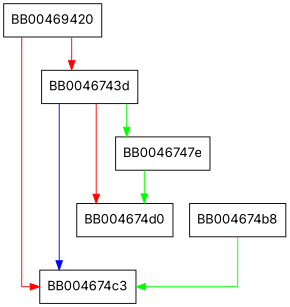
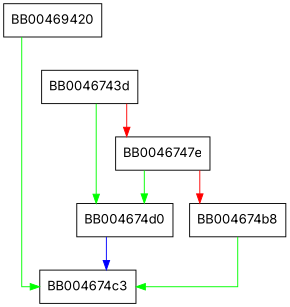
edge "BB00469420" -> "BB0046743d": removed
edge "BB0046743d" -> "BB0046747e": color green -> red
edge "BB0046743d" -> "BB004674d0": color red -> green
edge "BB00469420" -> "BB004674c3": color red -> green
edge "BB0046743d" -> "BB004674c3": now "BB004674d0" -> "BB004674c3"
edge "BB0046747e" -> "BB004674b8": added
